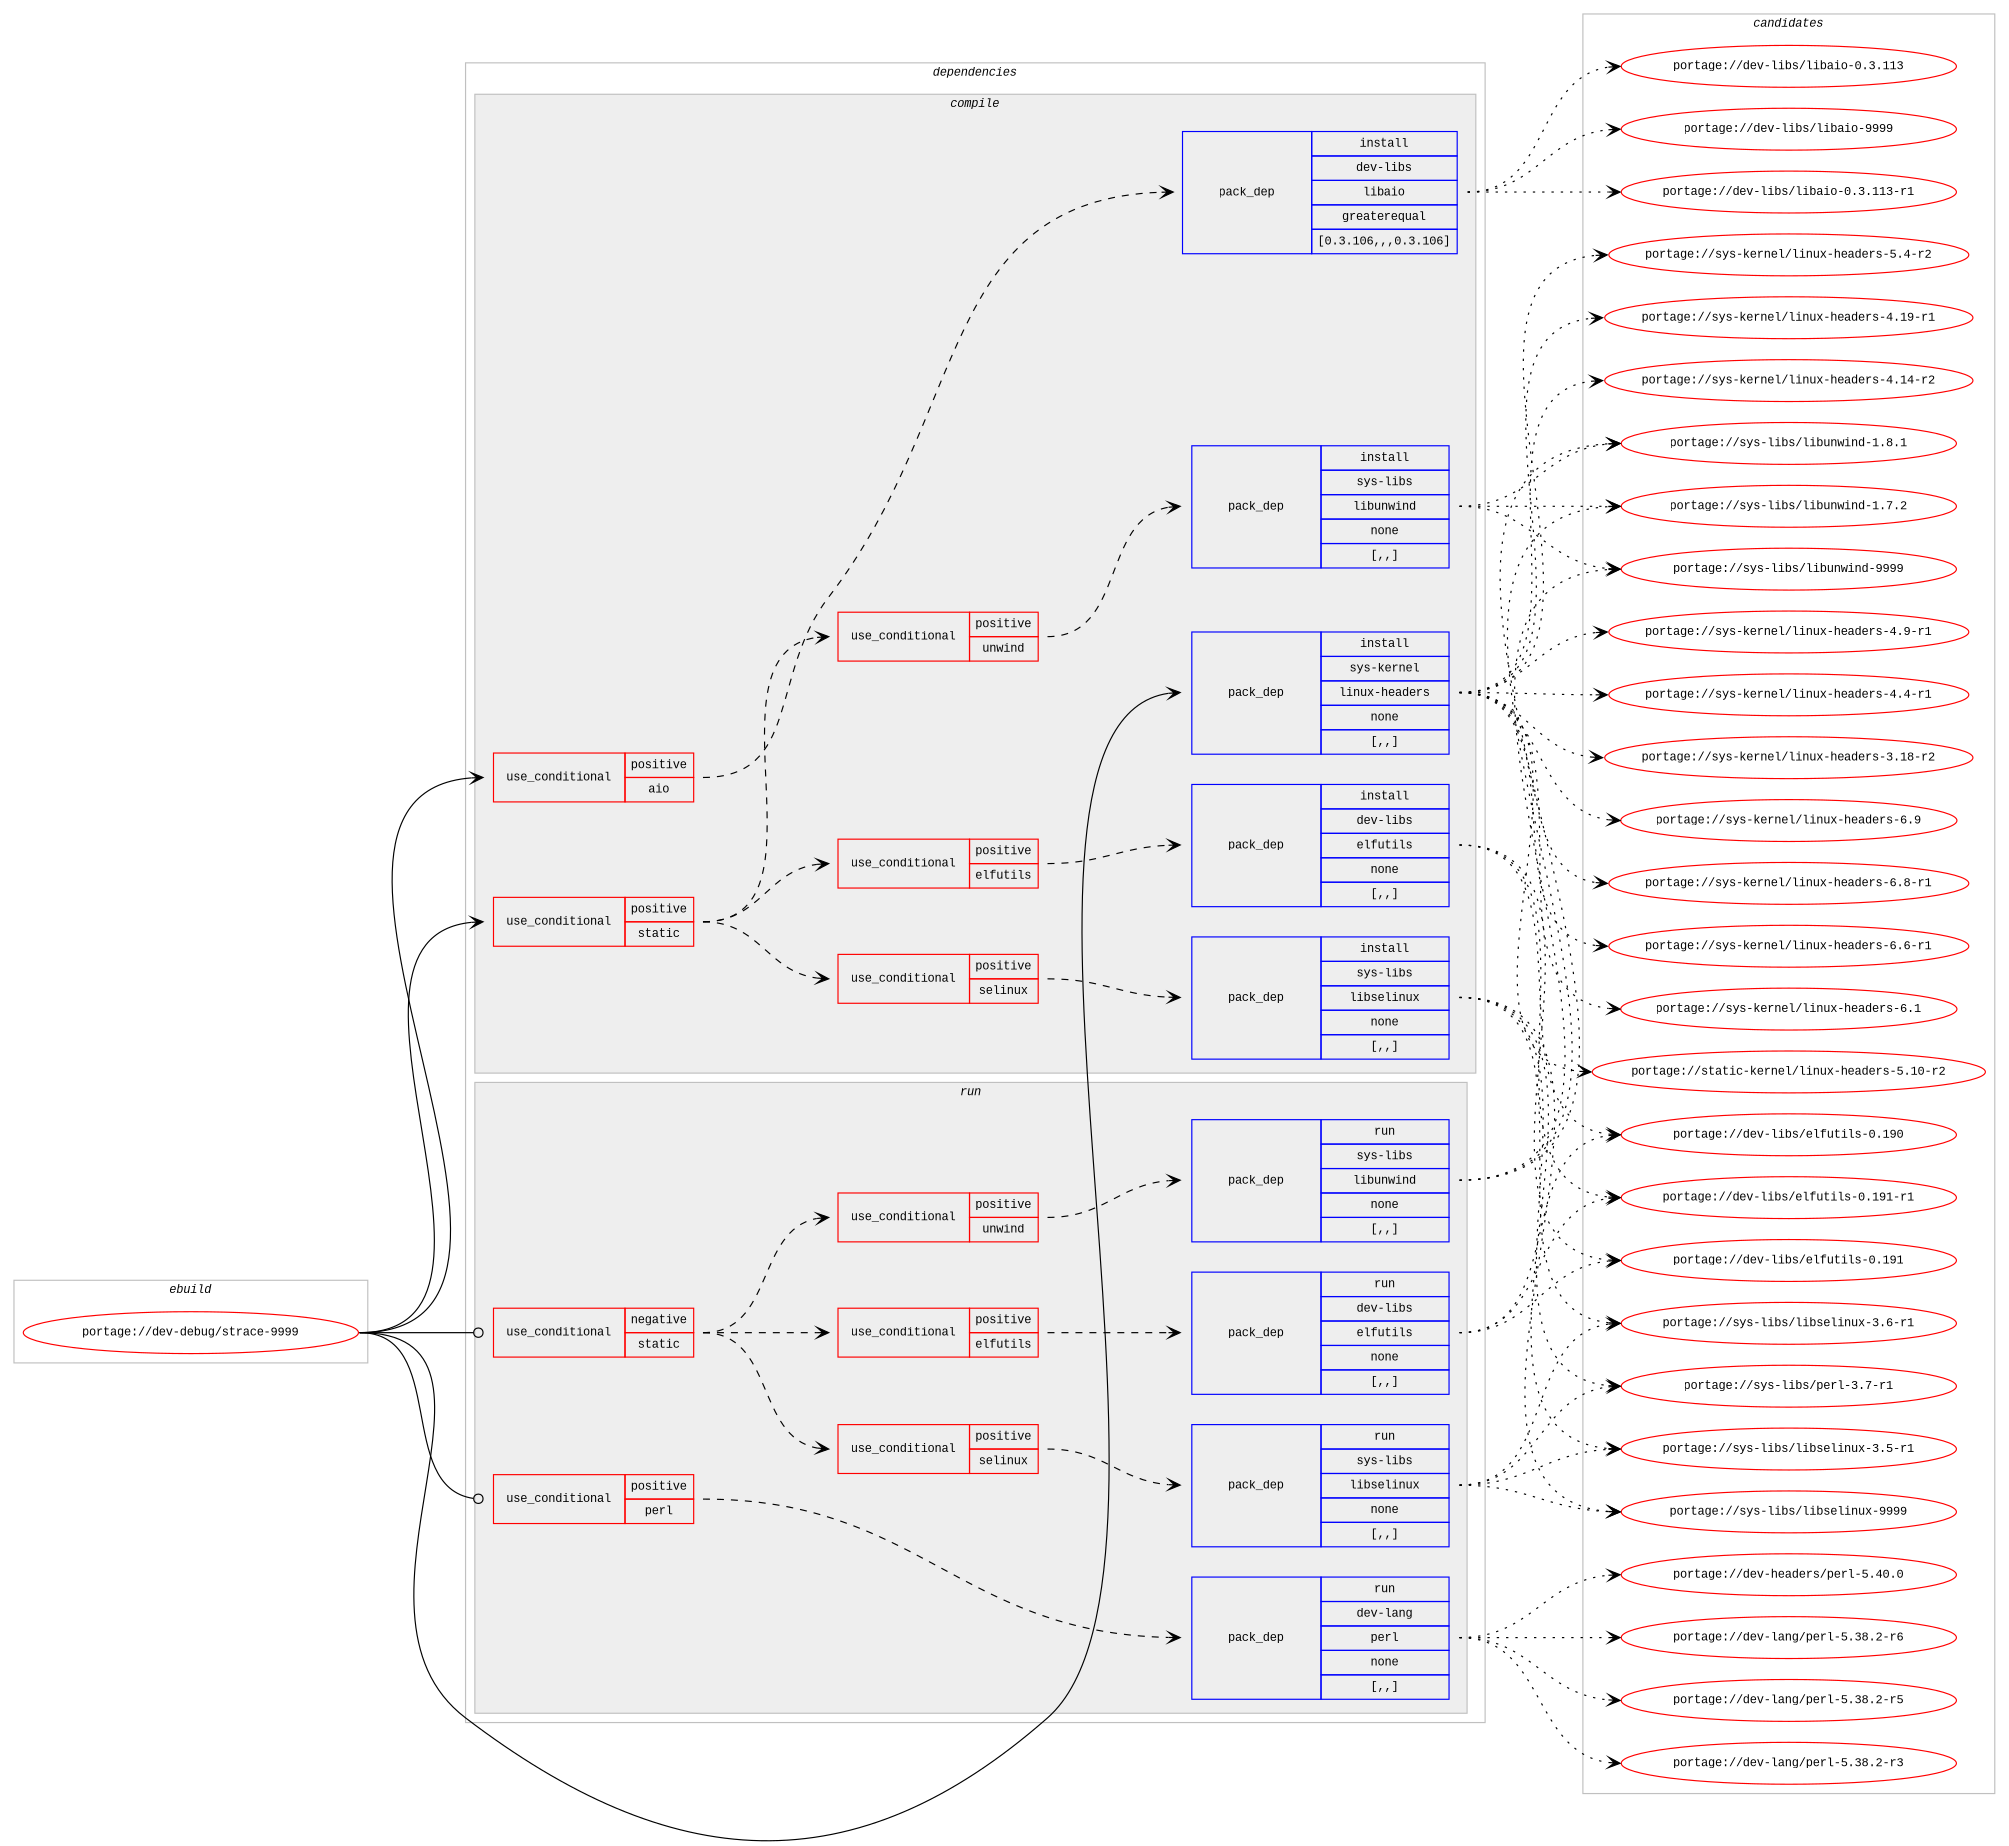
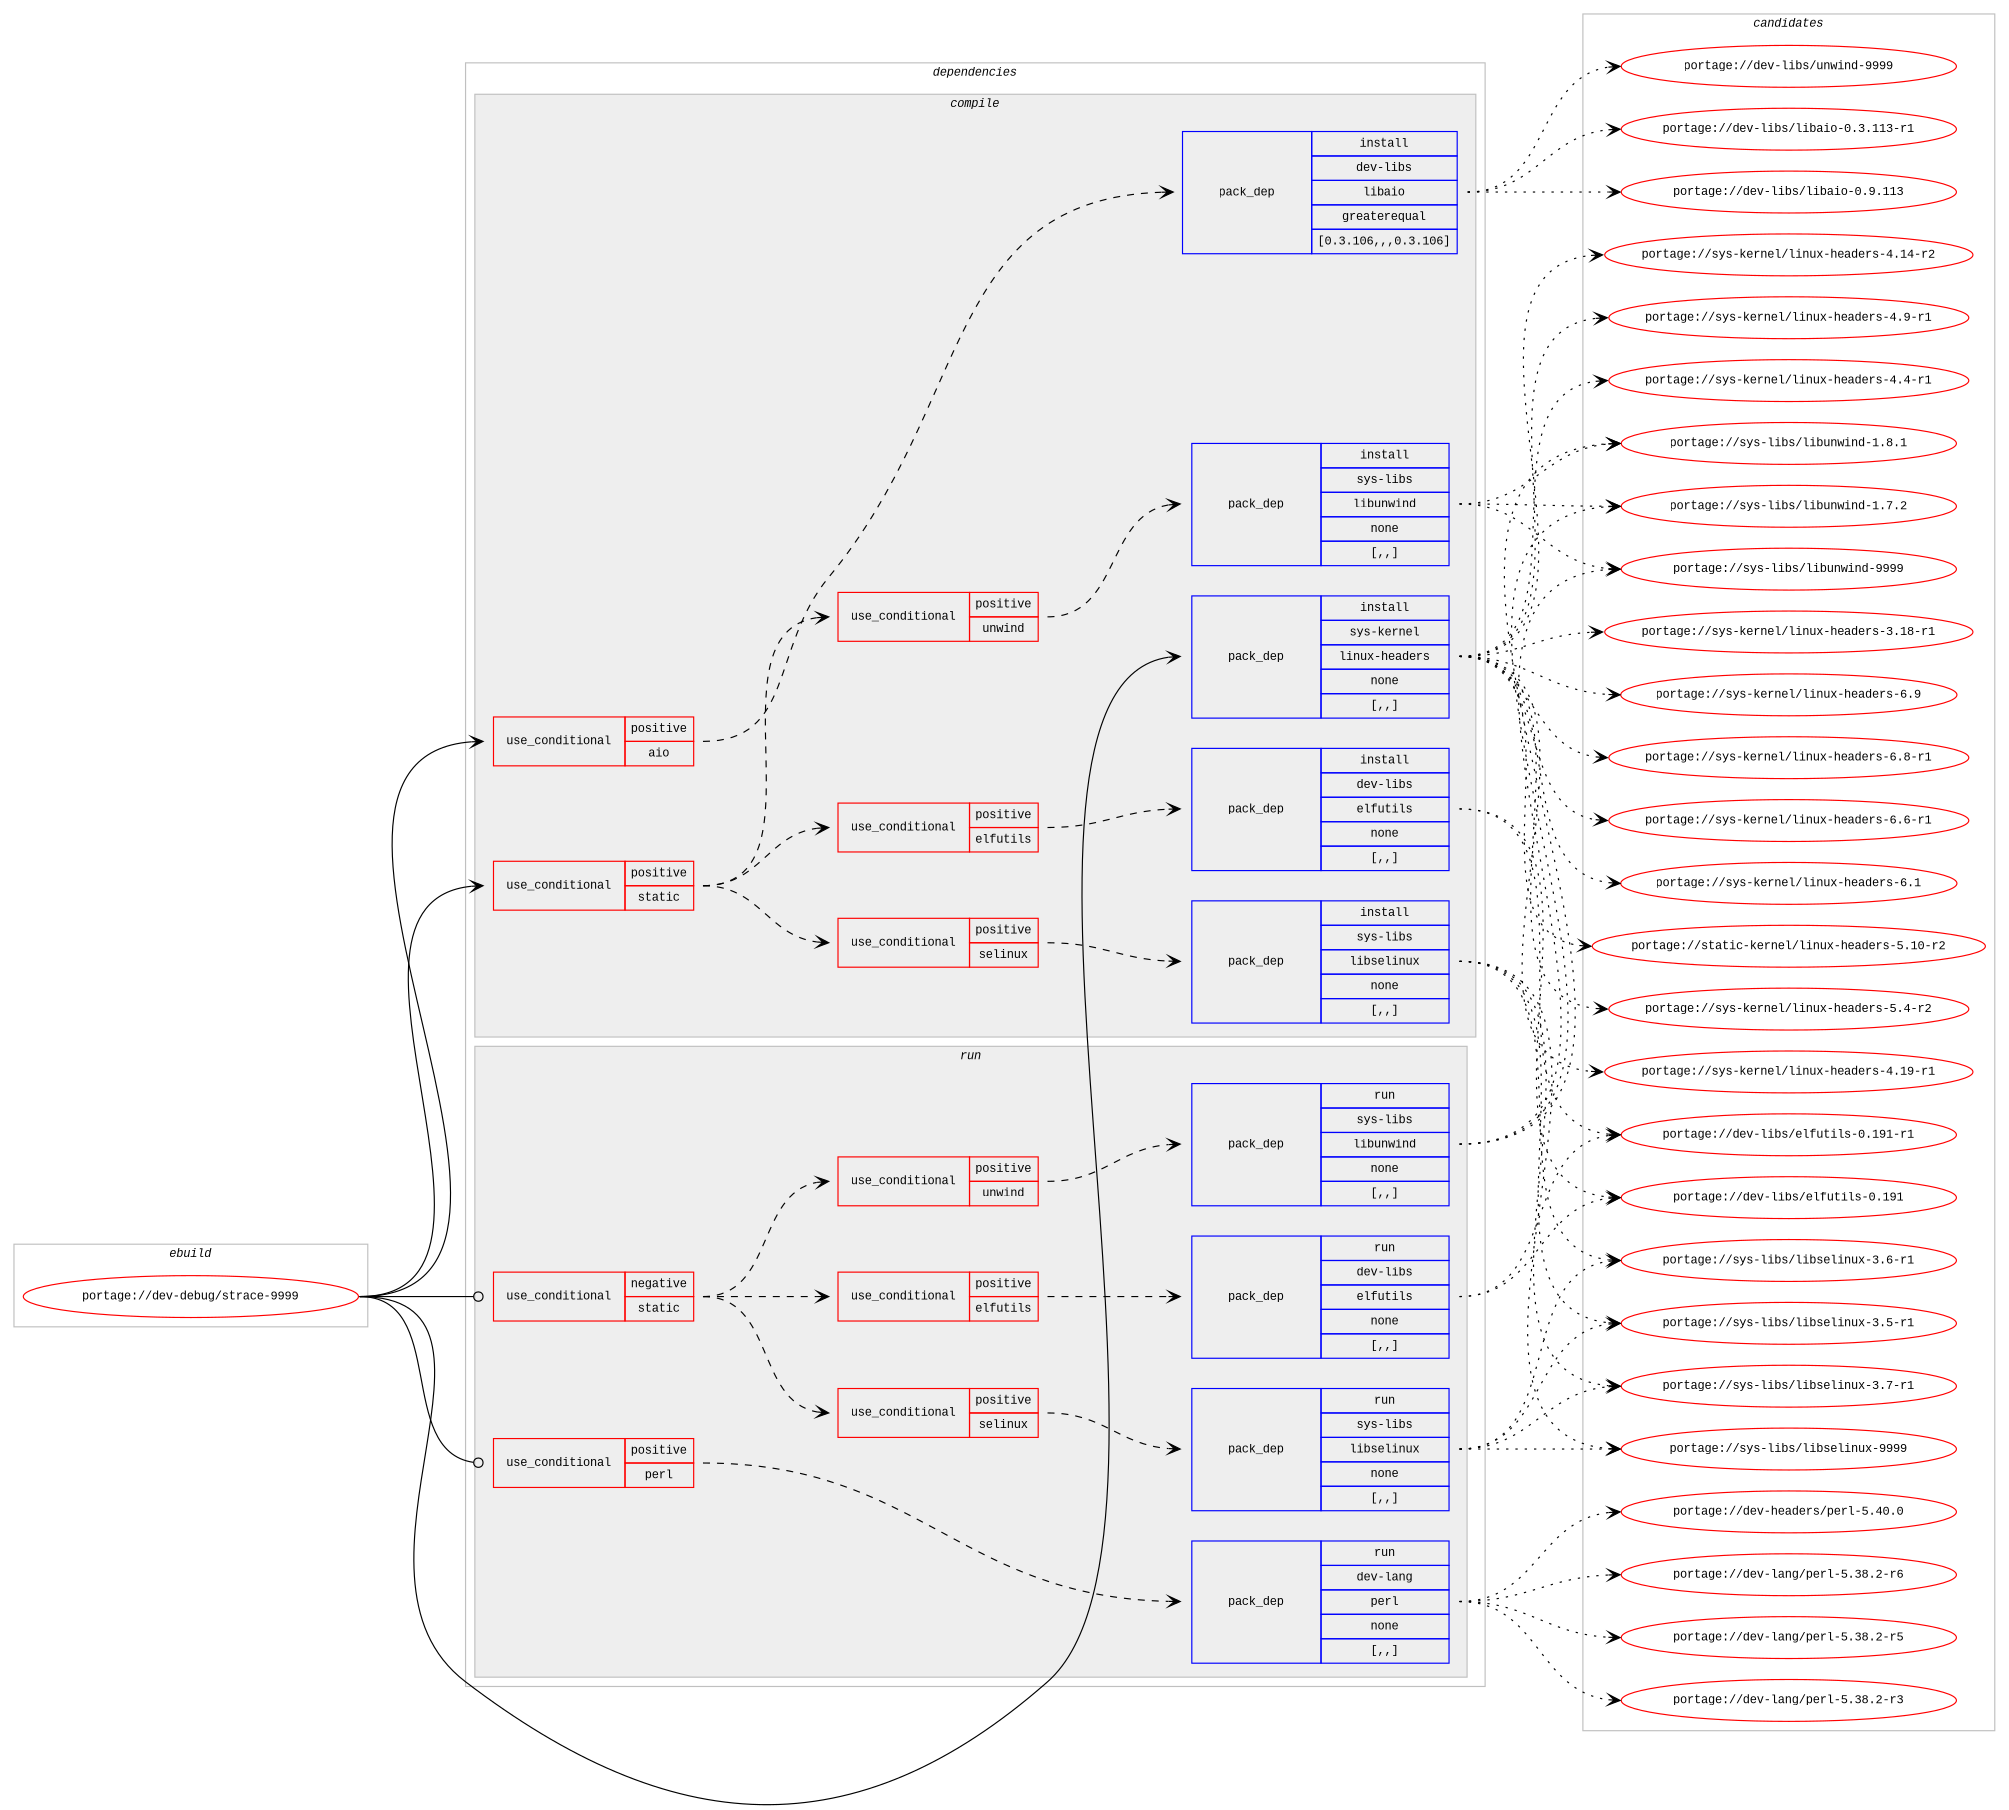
node "portage://dev-libs/libaio-0.3.113": label "portage://dev-libs/libaio-0.3.113" -> "portage://dev-libs/libaio-0.9.113"
node "portage://dev-libs/libaio-9999": label "portage://dev-libs/libaio-9999" -> "portage://dev-libs/unwind-9999"
node "portage://sys-kernel/linux-headers-3.18-r2": label "portage://sys-kernel/linux-headers-3.18-r2" -> "portage://sys-kernel/linux-headers-3.18-r1"
node "portage://dev-libs/elfutils-0.190": removed
node "portage://sys-libs/perl-3.7-r1": label "portage://sys-libs/perl-3.7-r1" -> "portage://sys-libs/libselinux-3.7-r1"
